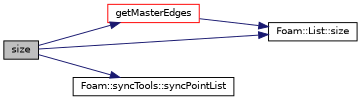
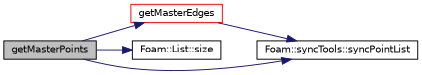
edge "getMasterEdges" -> "Foam::List::size": now "getMasterEdges" -> "Foam::syncTools::syncPointList"
node "size": label "size" -> "getMasterPoints"
